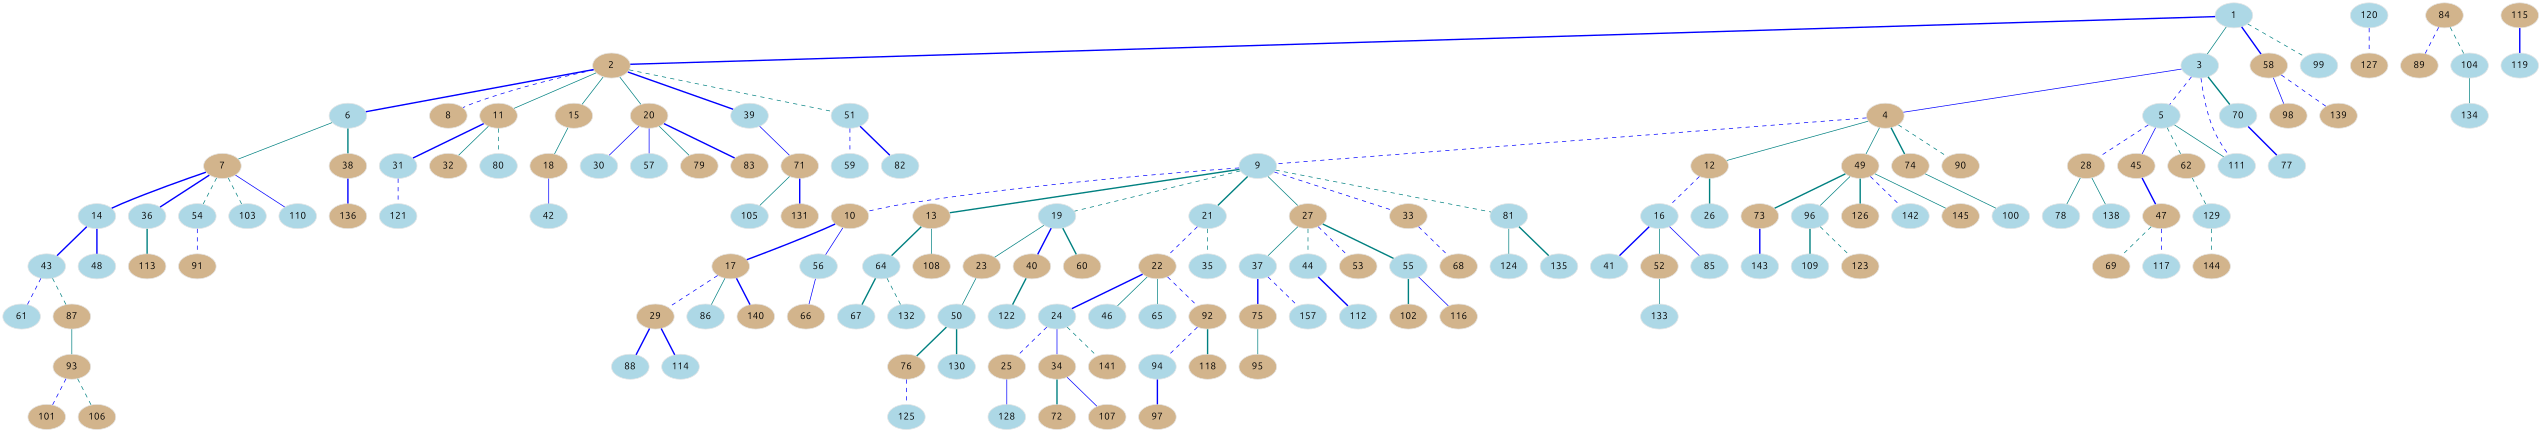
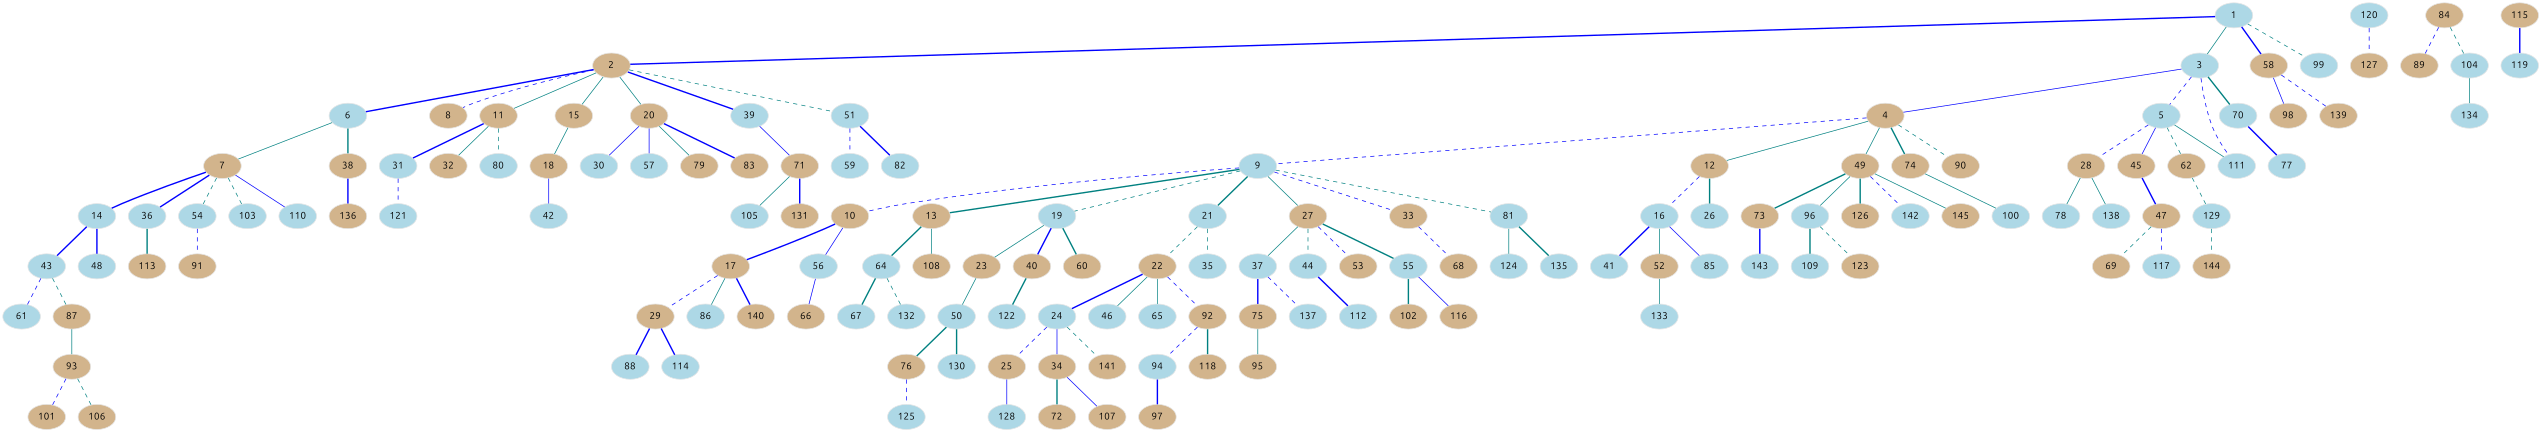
edge "21" -- "22": color blue -> teal
node "157": label "157" -> "137"
